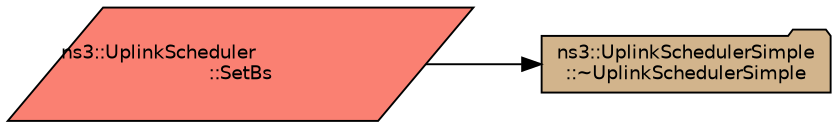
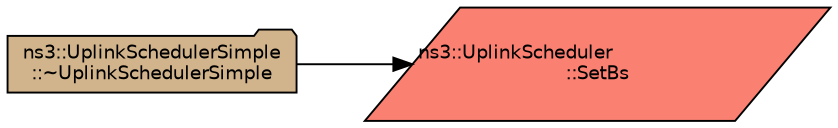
edge "ns3::UplinkScheduler ::SetBs" -> "ns3::UplinkSchedulerSimple ::~UplinkSchedulerSimple": reversed
